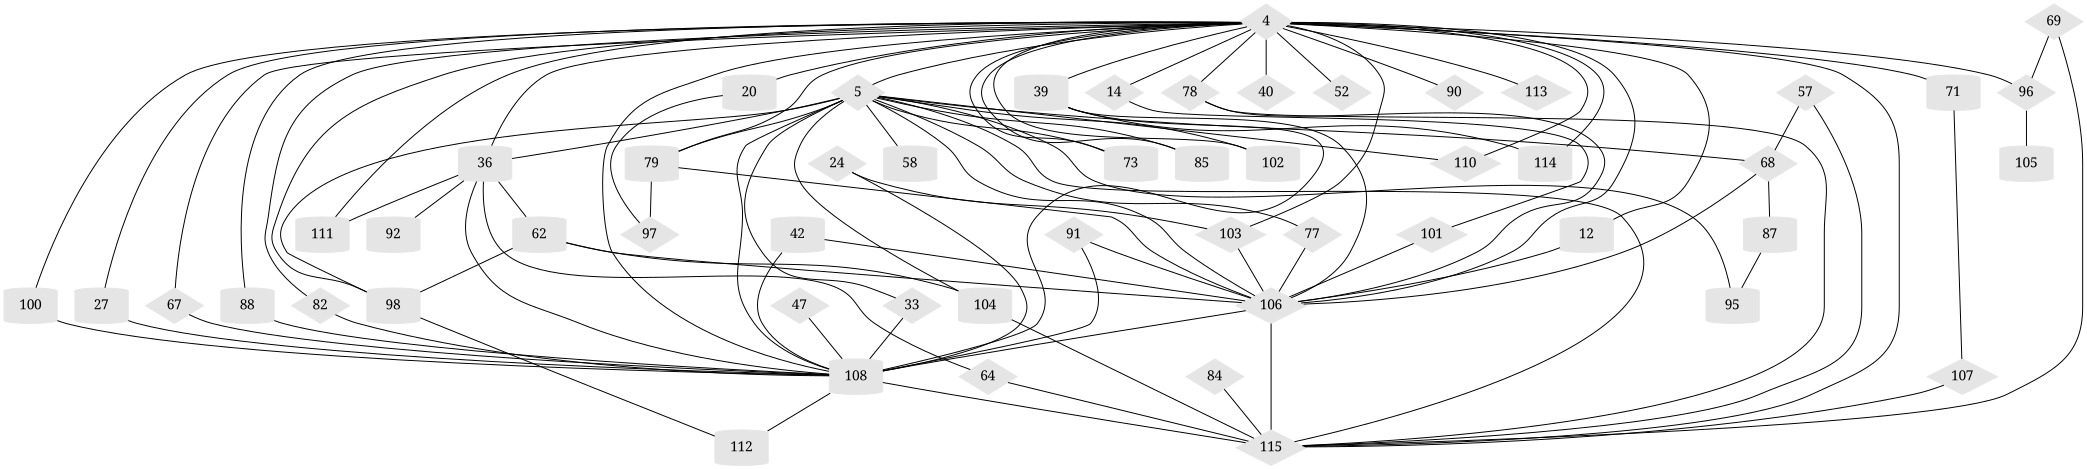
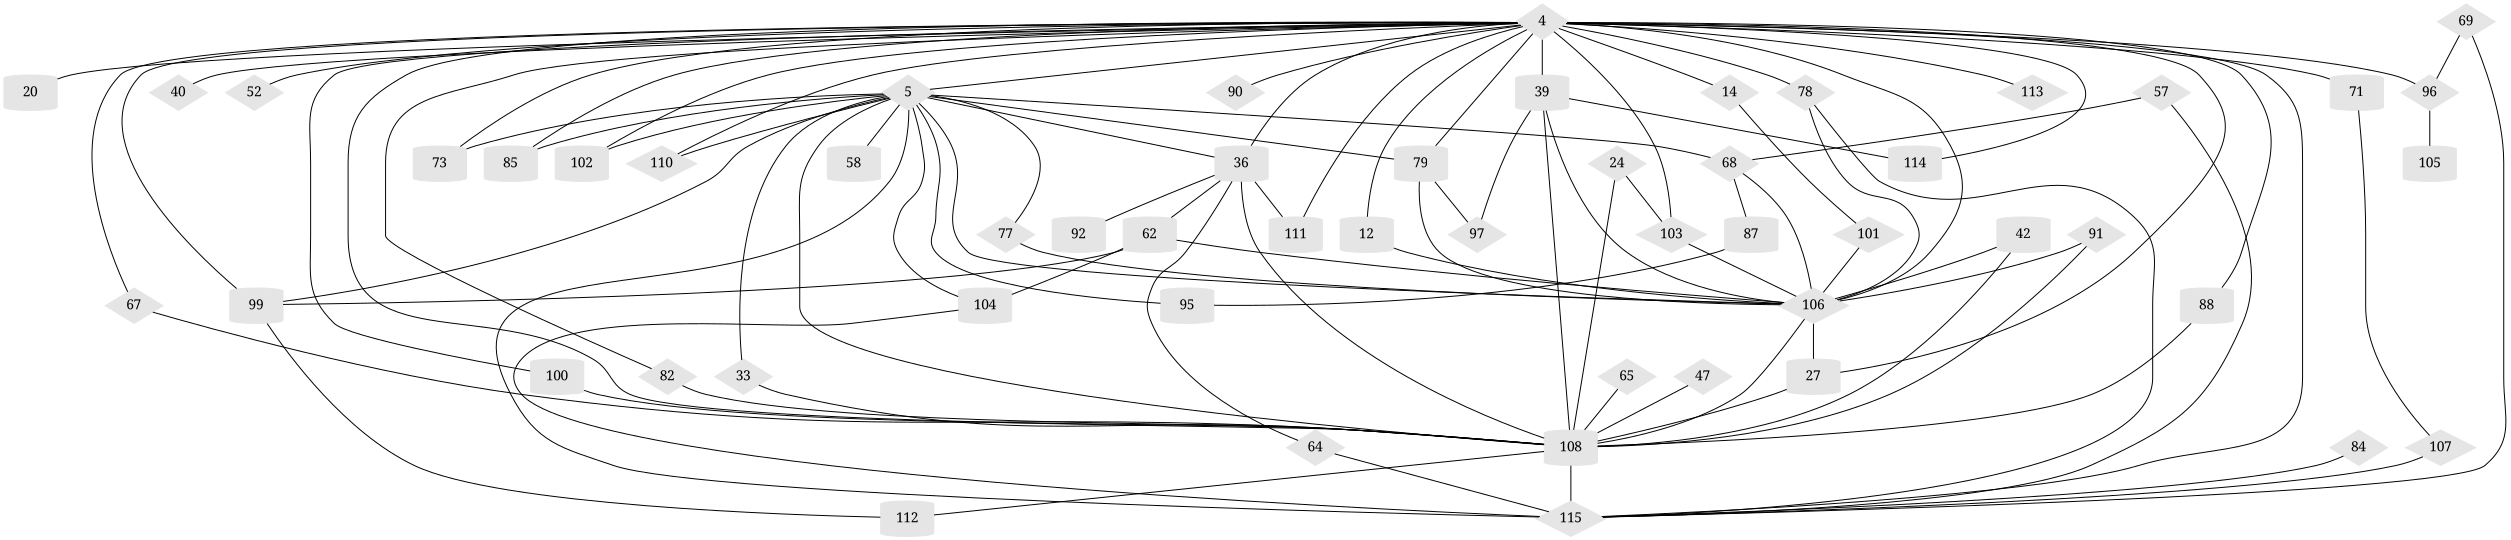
edge "20" -- "97": now "39" -- "97"
node "98": label "98" -> "99"
edge "106" -- "115": now "106" -- "27"
node "65": added
